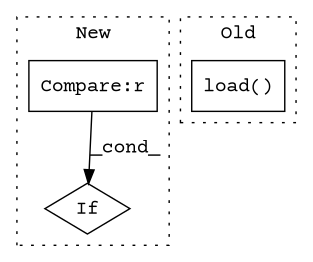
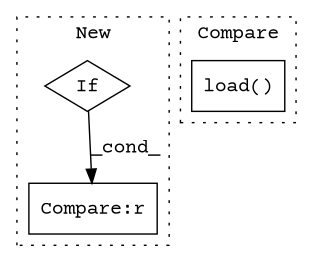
cluster "Old": label "Old" -> "Compare"
edge "Compare:r" -> "If": reversed
